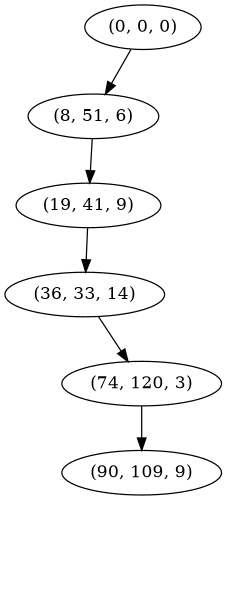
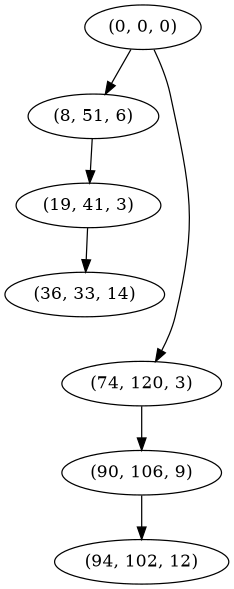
node "(19, 41, 9)": label "(19, 41, 9)" -> "(19, 41, 3)"
edge "(36, 33, 14)" -> "(74, 120, 3)": now "(0, 0, 0)" -> "(74, 120, 3)"
node "(90, 109, 9)": label "(90, 109, 9)" -> "(90, 106, 9)"
node "(94, 102, 12)": added
